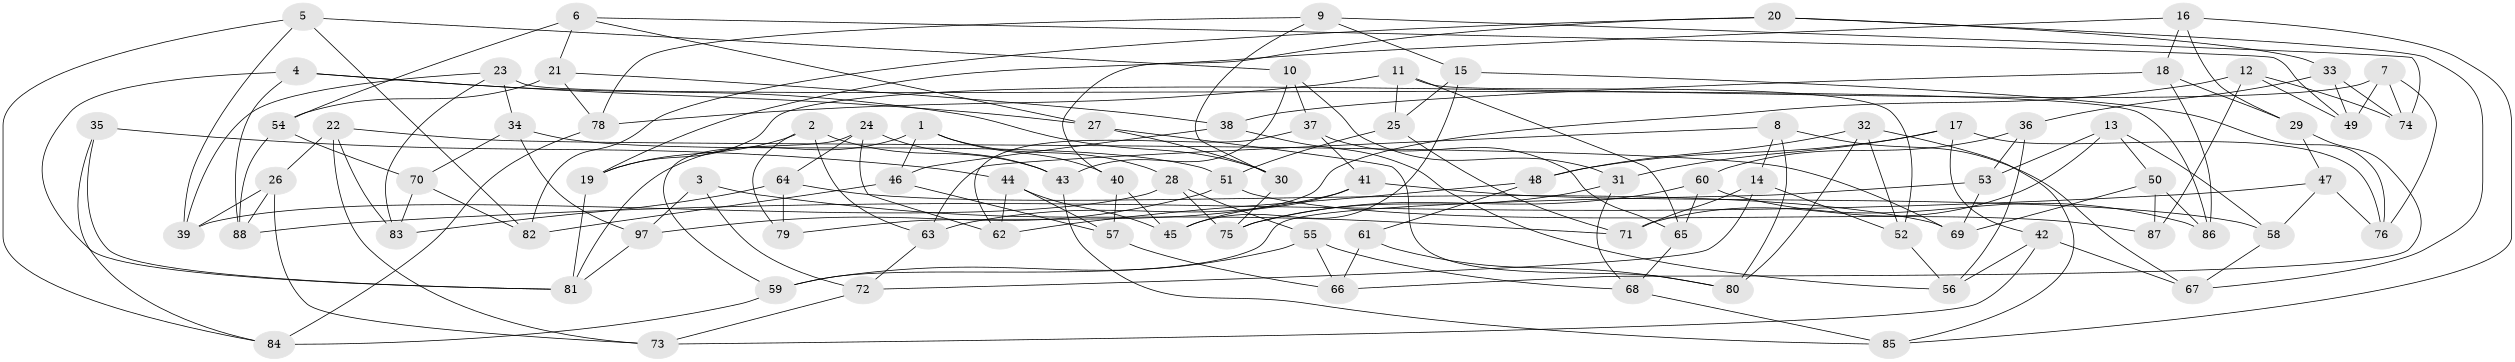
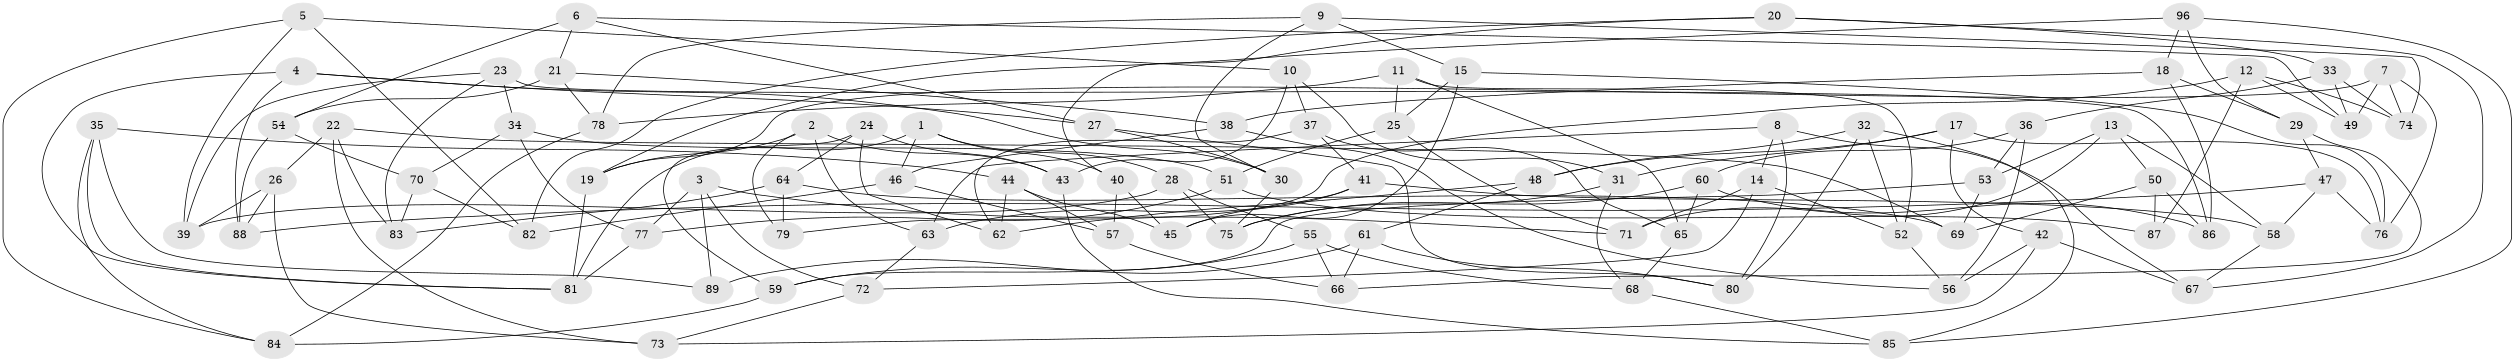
node "16": label "16" -> "96"
node "97": label "97" -> "77"
node "89": added
